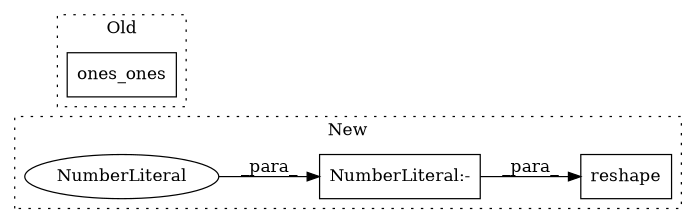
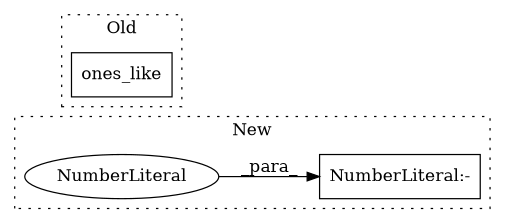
node "ones_ones": label "ones_ones" -> "ones_like"
node "reshape": removed
